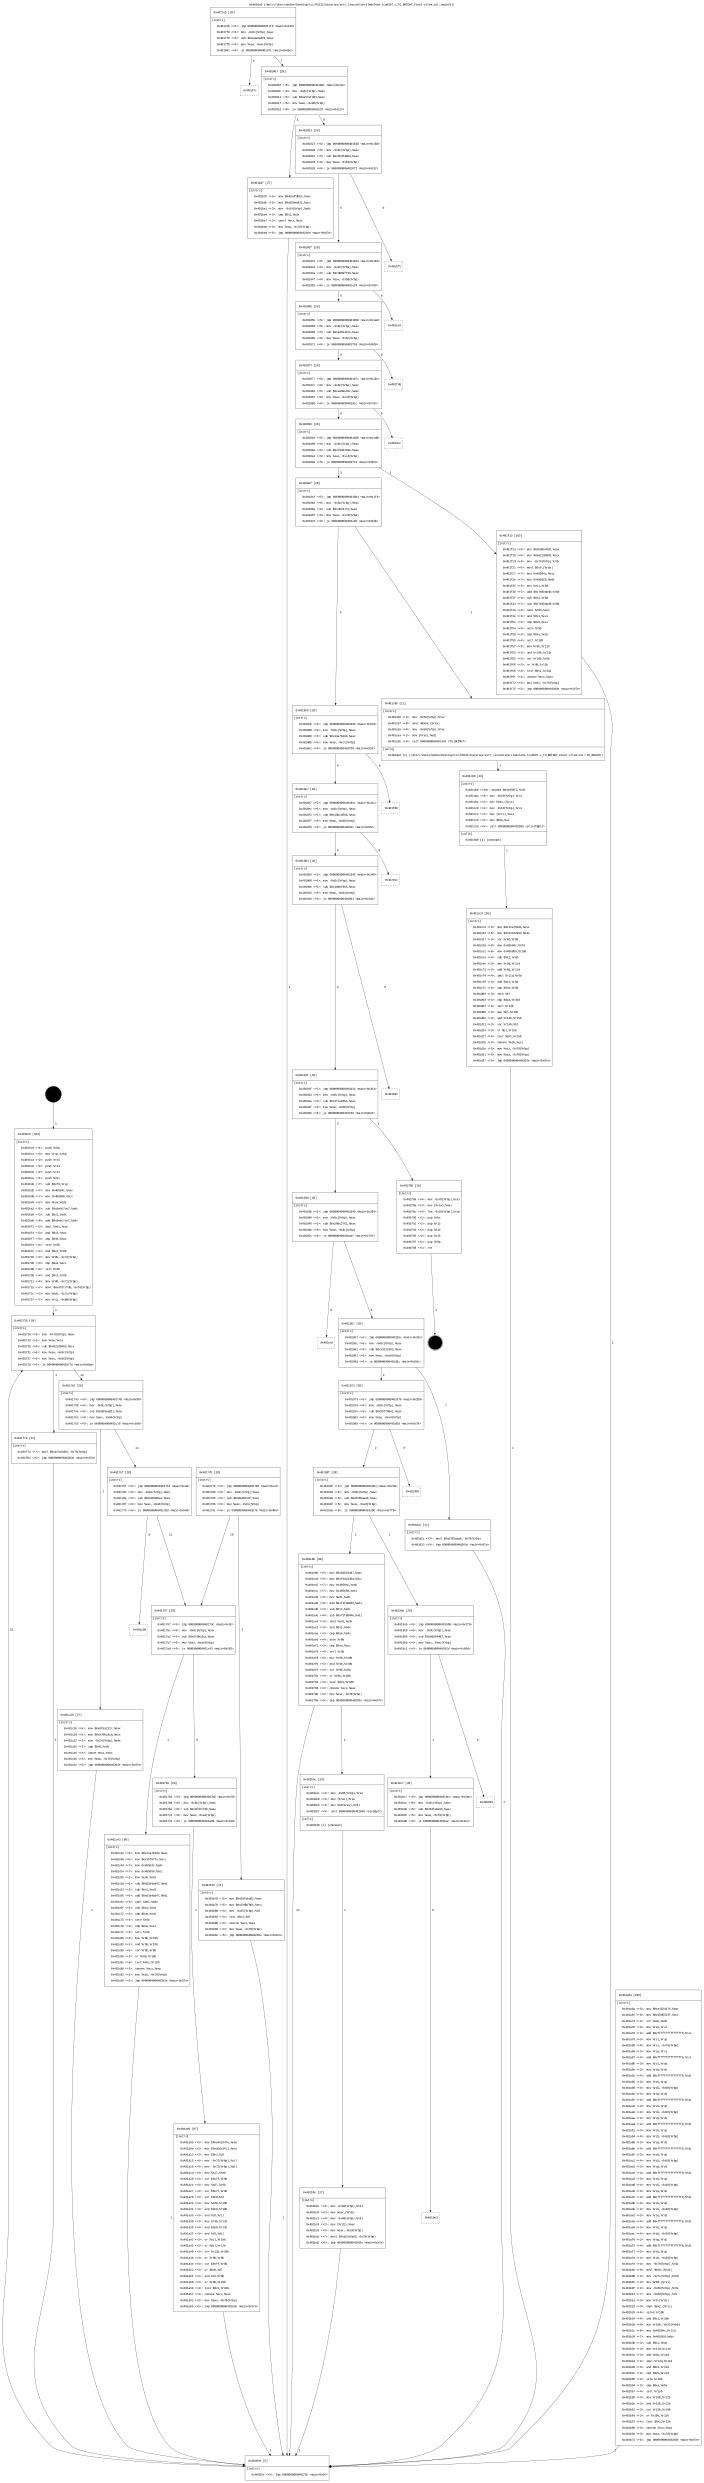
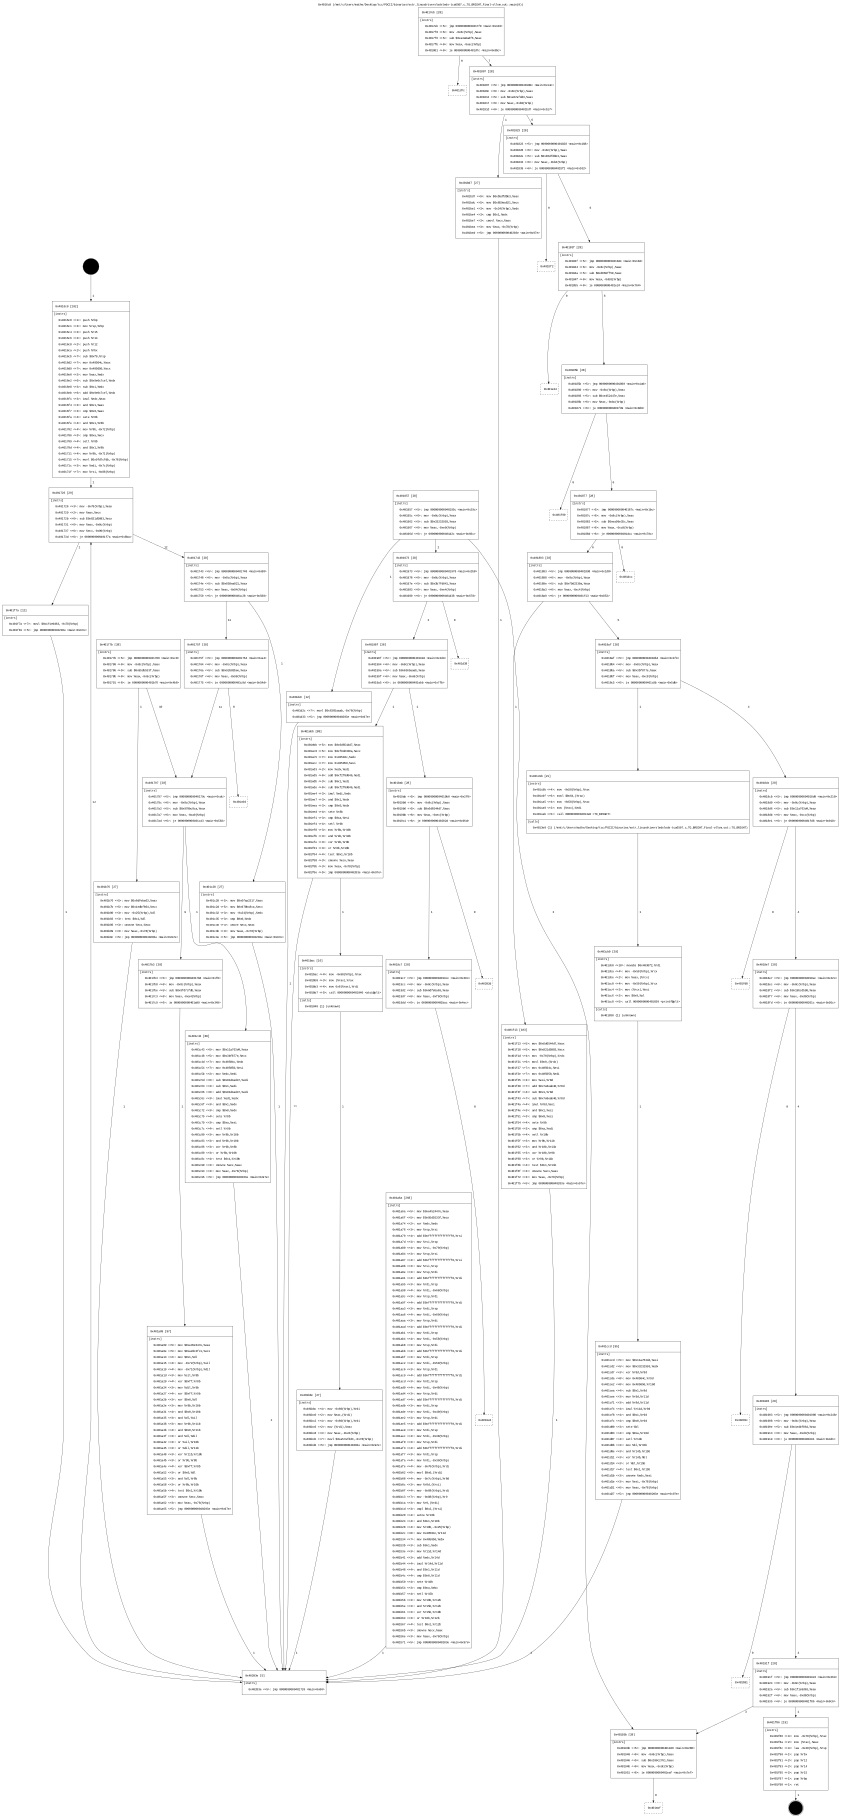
edge "0x40193b [28]" -> "0x401957 [28]": reversed
